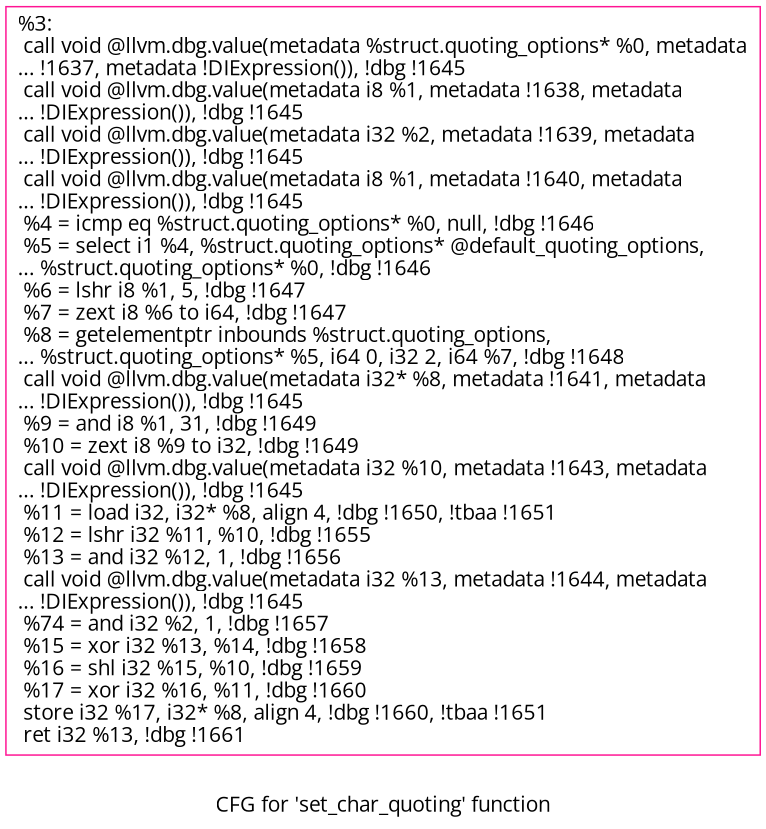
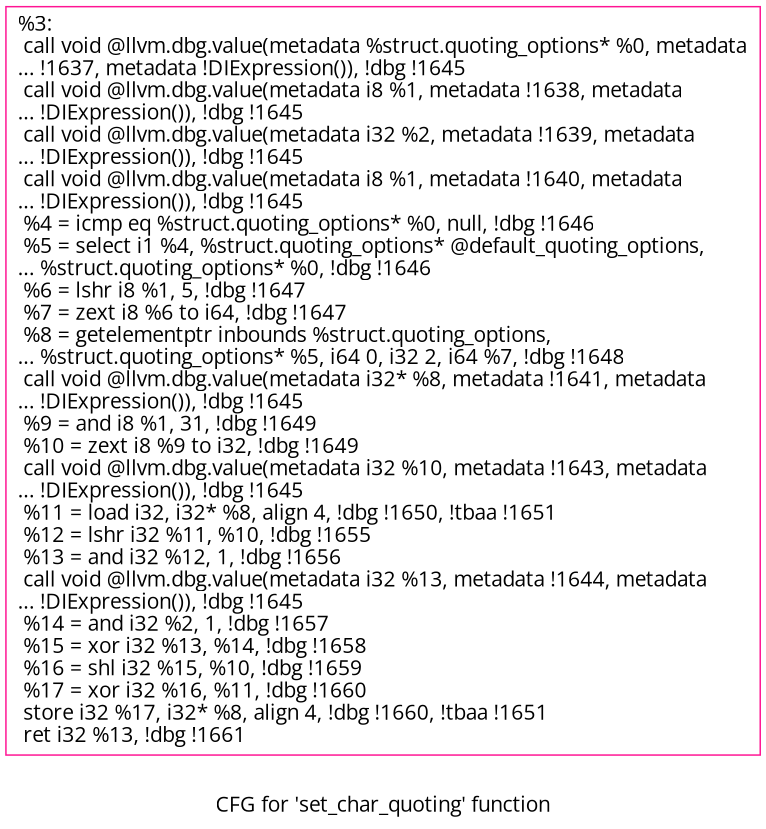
node "%3:": text "%74 = and i32 %2, 1, !dbg !1657" -> "%14 = and i32 %2, 1, !dbg !1657"
